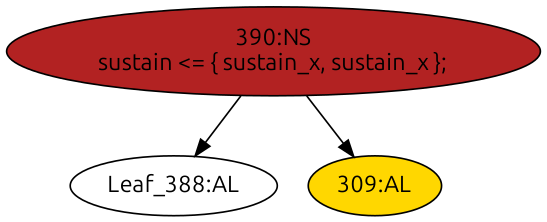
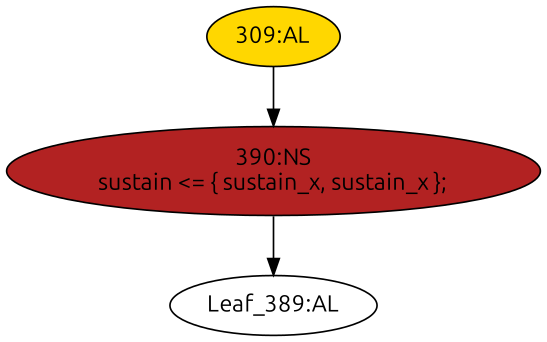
edge "390:NS sustain <= { sustain_x, sustain_x };" -> "309:AL": reversed
node "Leaf_388:AL": label "Leaf_388:AL" -> "Leaf_389:AL"
